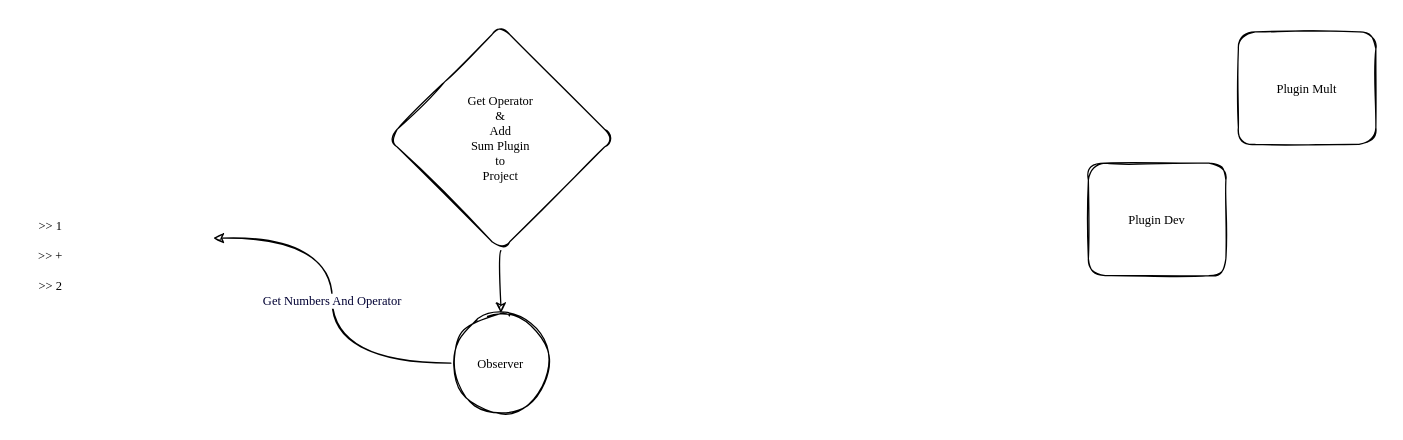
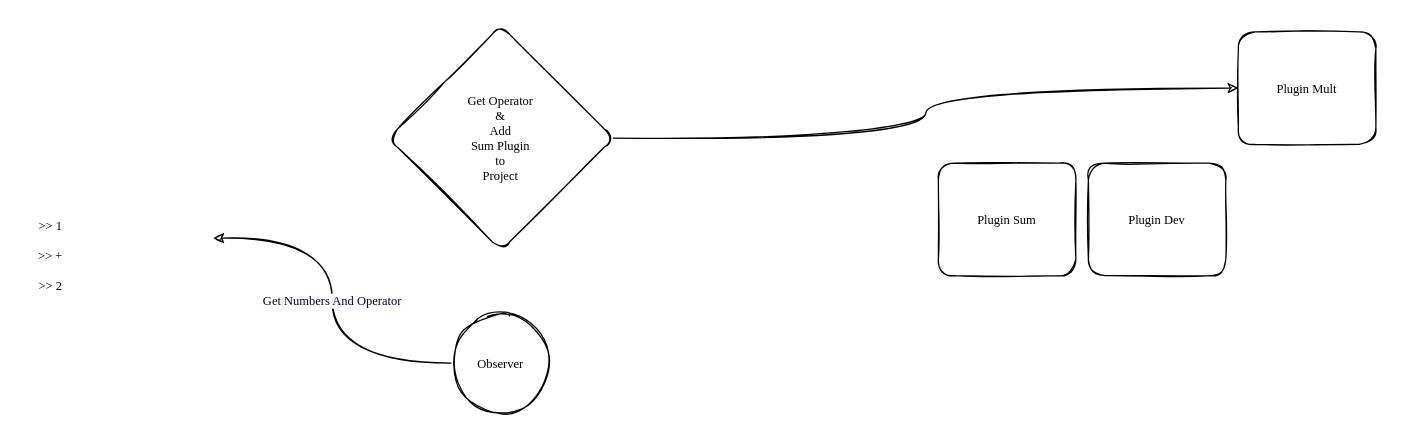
node "Plugin Sum": added
edge "Get Operator & Add Sum Plugin to Project" -> "Observer": now "Get Operator & Add Sum Plugin to Project" -> "Plugin Mult"
